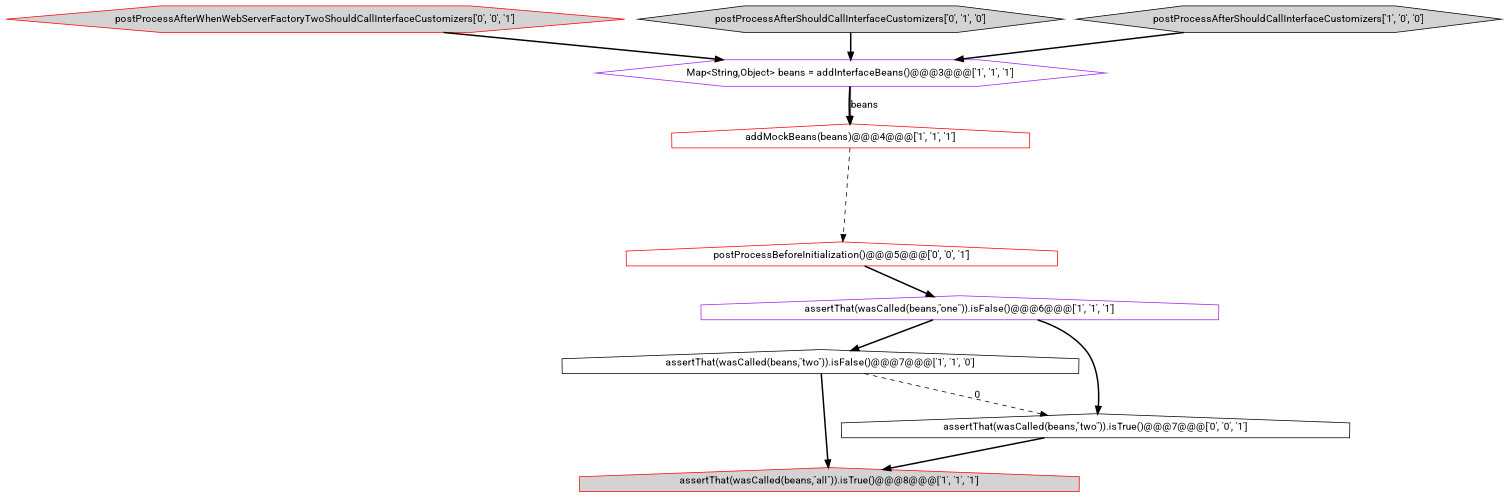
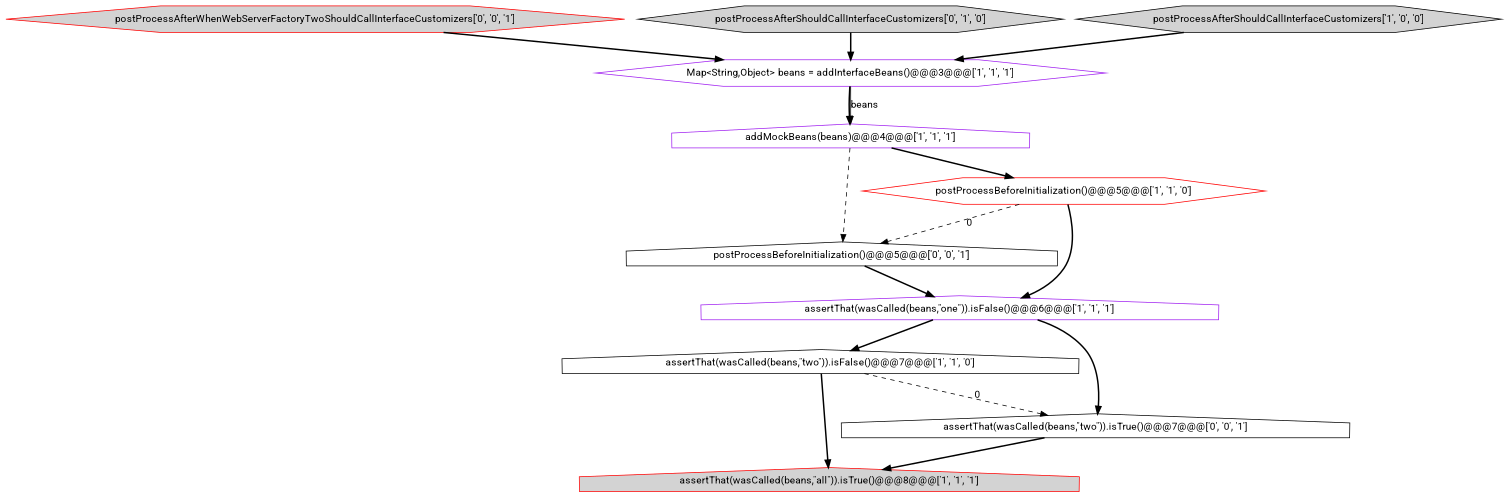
node "addMockBeans(beans)@@@4@@@['1', '1', '1']": color red -> purple
node "postProcessBeforeInitialization()@@@5@@@['1', '1', '0']": added
node "postProcessBeforeInitialization()@@@5@@@['0', '0', '1']": color red -> black
